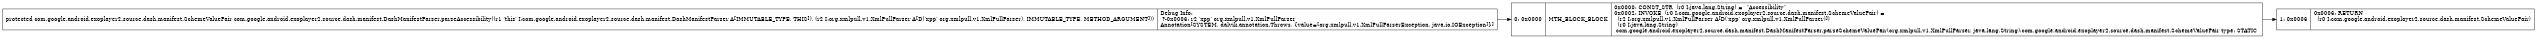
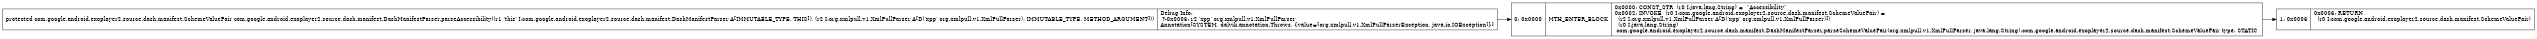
node "0: 0x0000": text "MTH_BLOCK_BLOCK" -> "MTH_ENTER_BLOCK"
